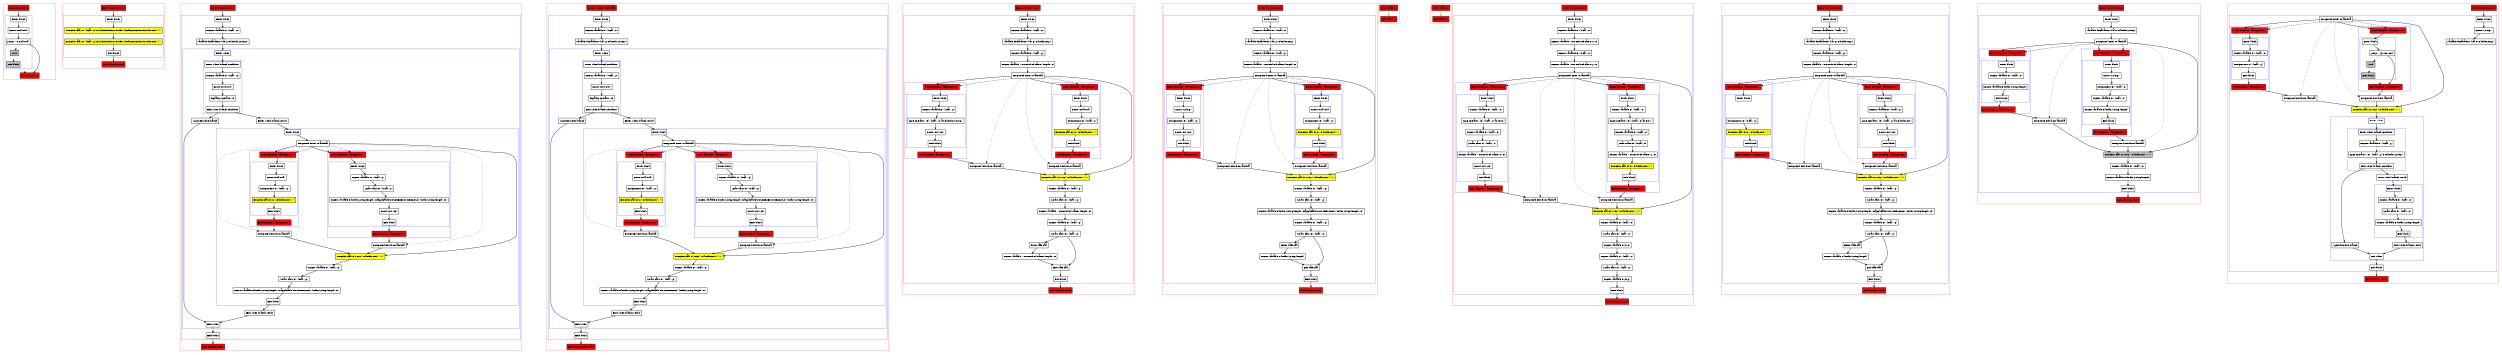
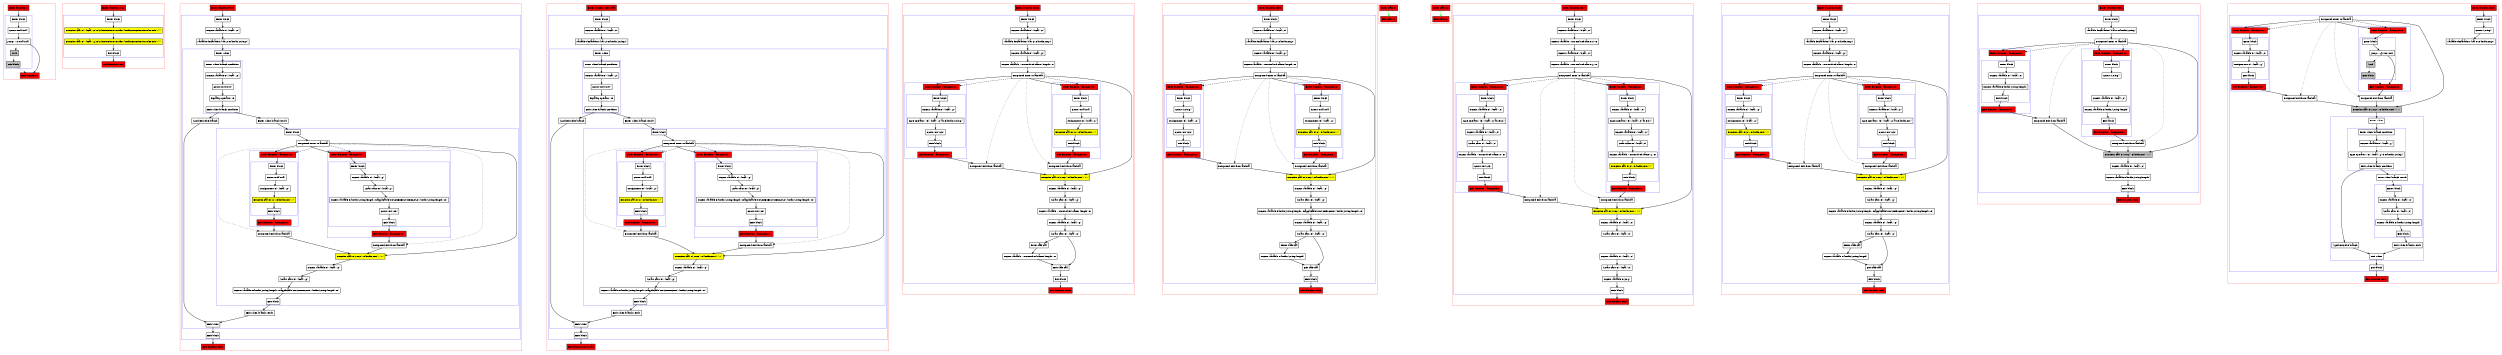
node "Assignment: R|<local>/x|": removed
node "Access variable R|<local>/q|": added
node "Function call: R|/run2|<R|kotlin/Unit|>(...)": fillcolor yellow -> gray
node "Access variable R|/I1.x|": removed
